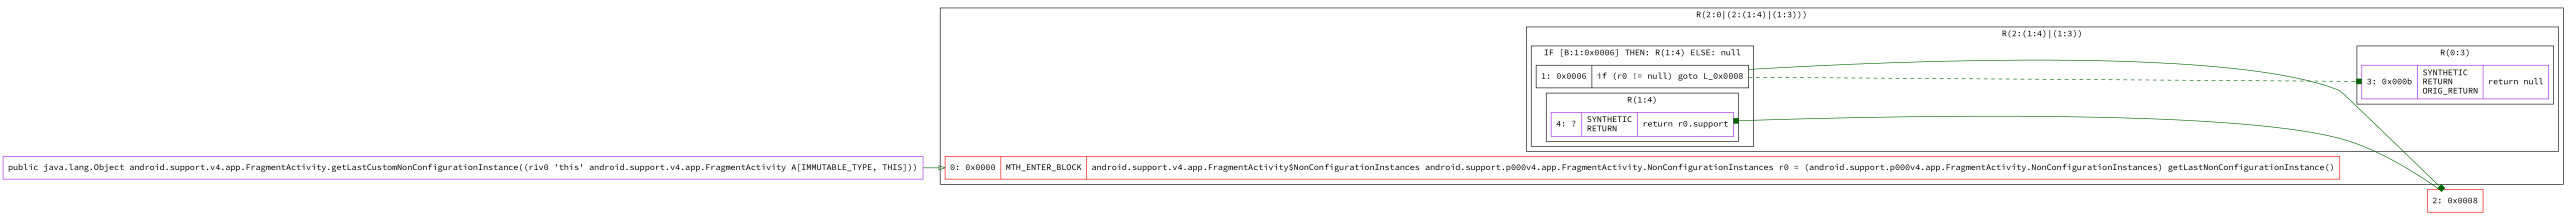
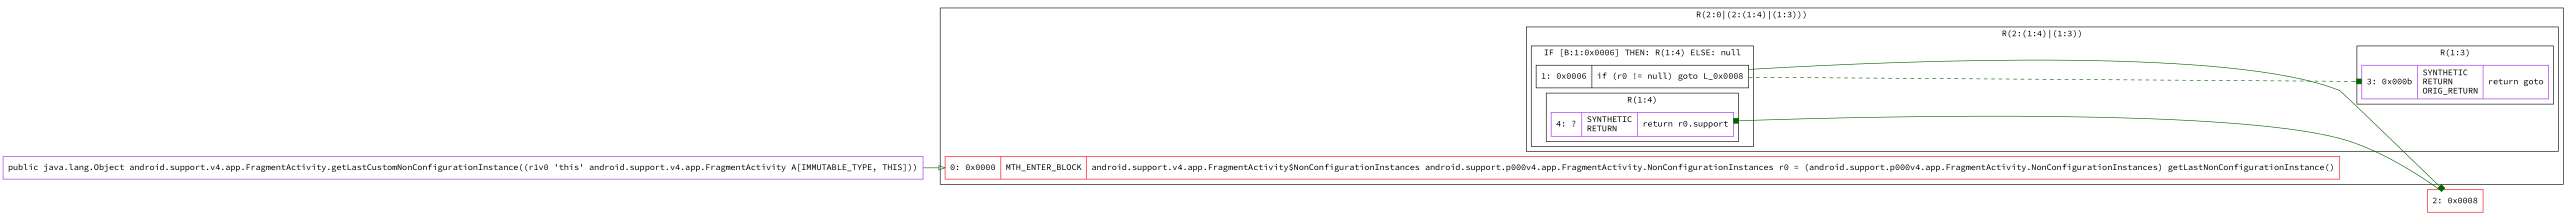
cluster "R(0:3)": label "R(0:3)" -> "R(1:3)"
node "3: 0x000b": text "return null" -> "return goto"
